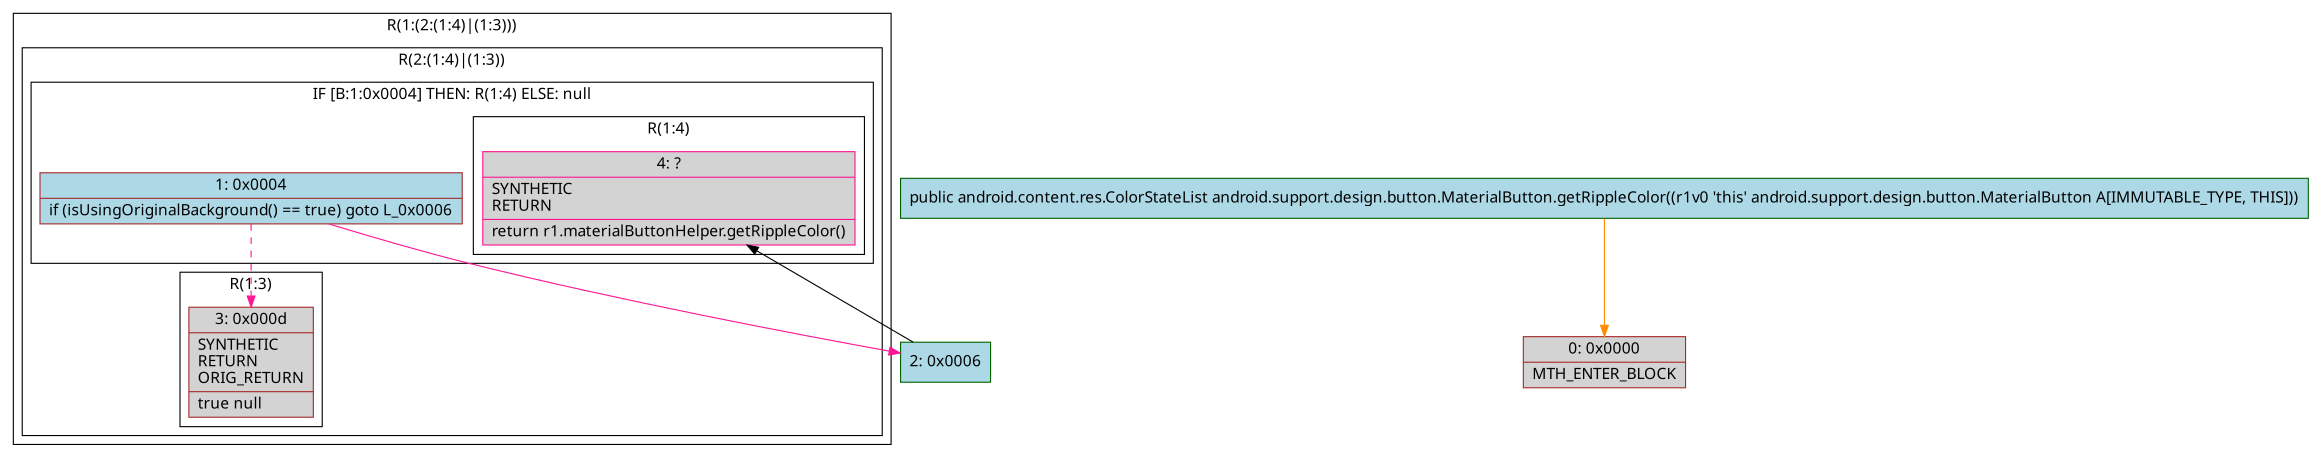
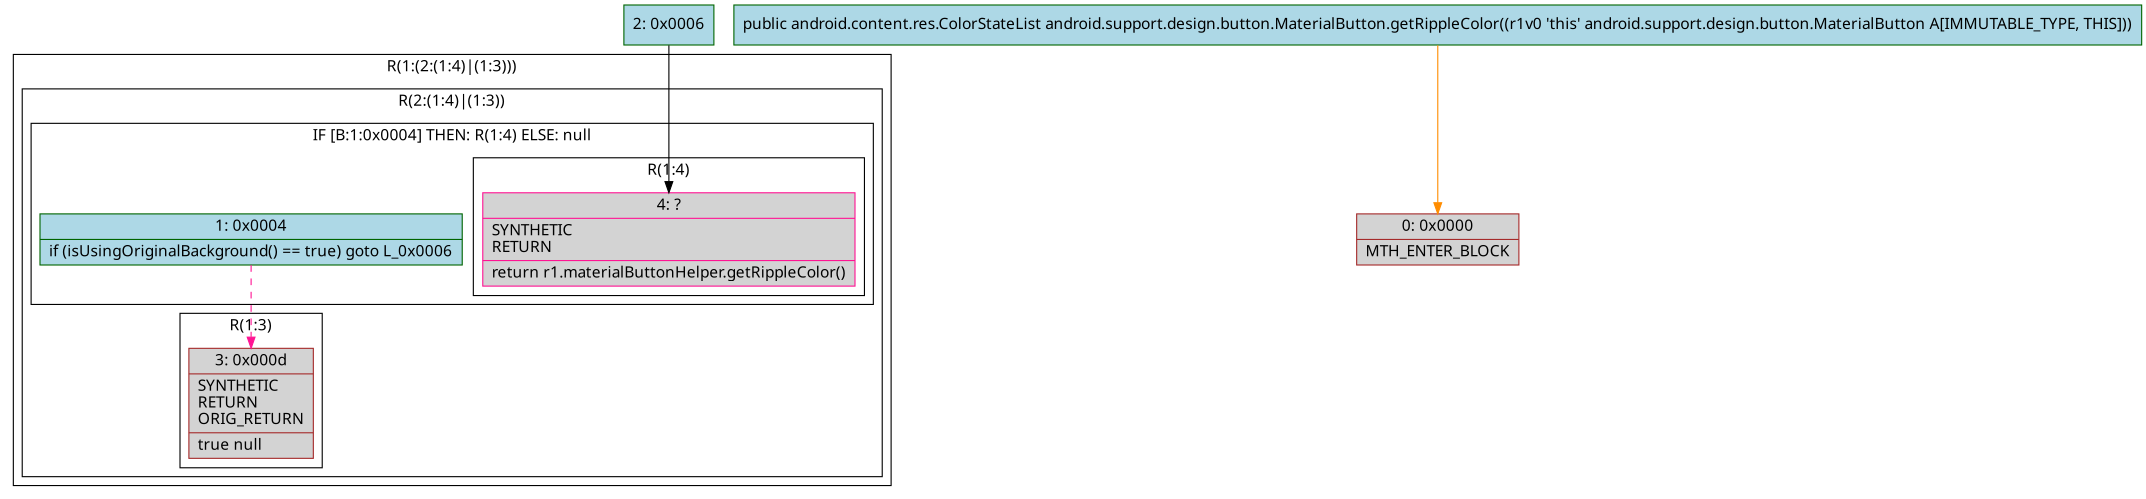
node "1: 0x0004": color brown -> darkgreen
edge "1: 0x0004" -> "2: 0x0006": removed
